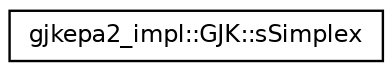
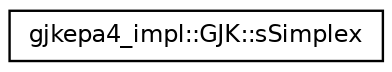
node "gjkepa2_impl::GJK::sSimplex": label "gjkepa2_impl::GJK::sSimplex" -> "gjkepa4_impl::GJK::sSimplex"
